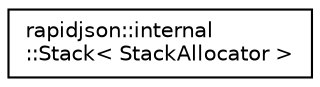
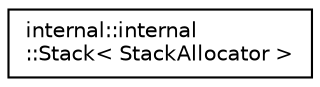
node "rapidjson::internal ::Stack< StackAllocator >": label "rapidjson::internal ::Stack< StackAllocator >" -> "internal::internal ::Stack< StackAllocator >"
